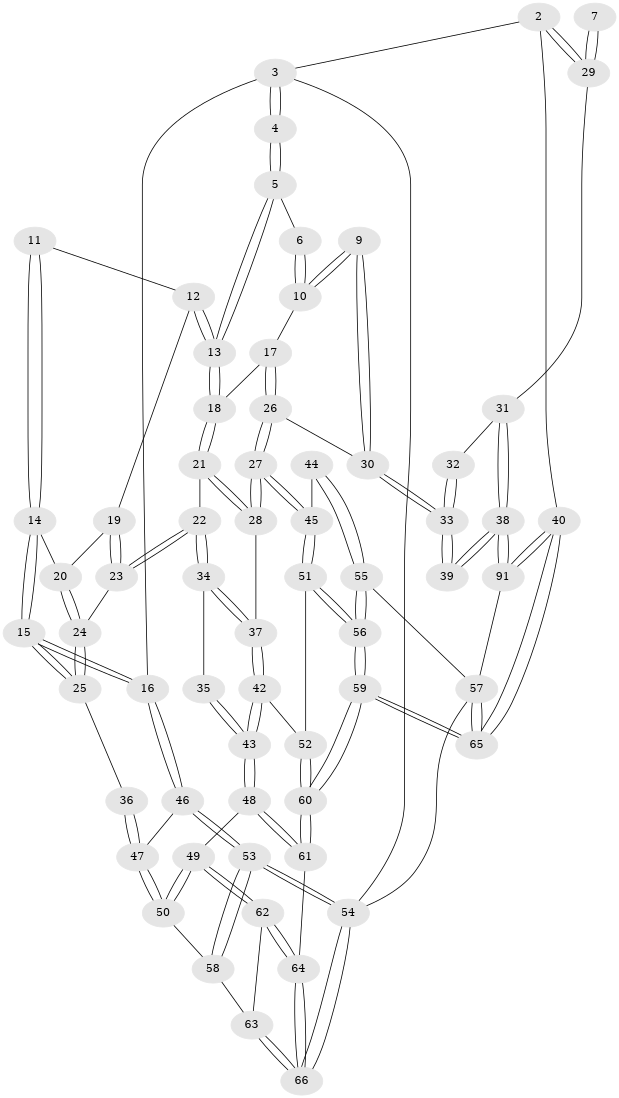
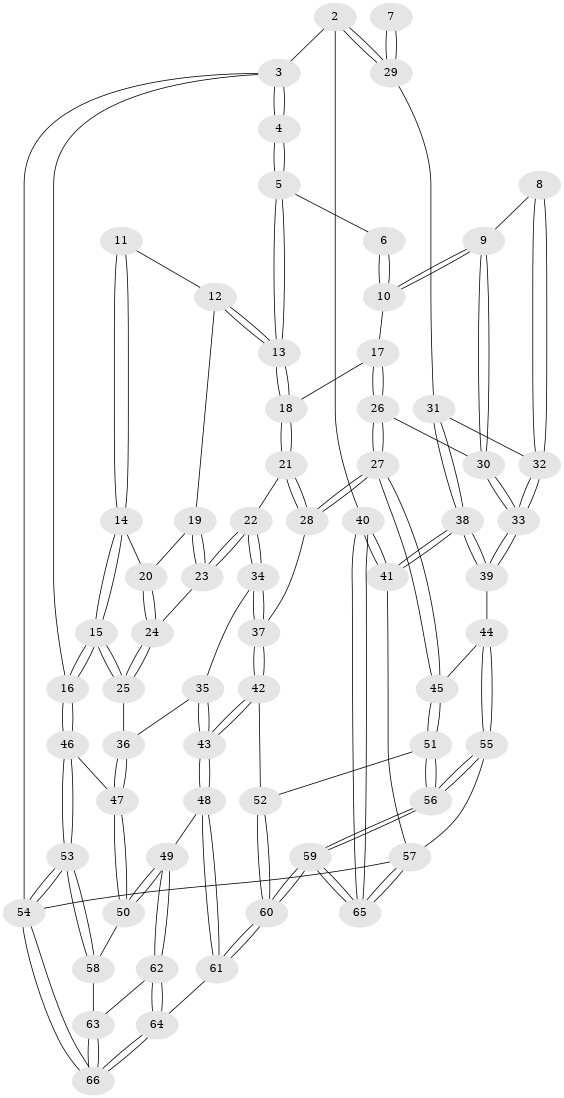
node "8": added
node "91": label "91" -> "41"
edge "39" -- "44": added
edge "35" -- "36": added
